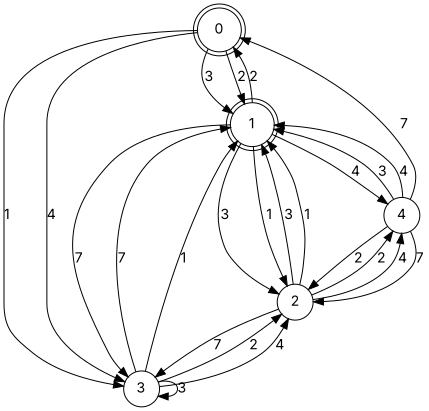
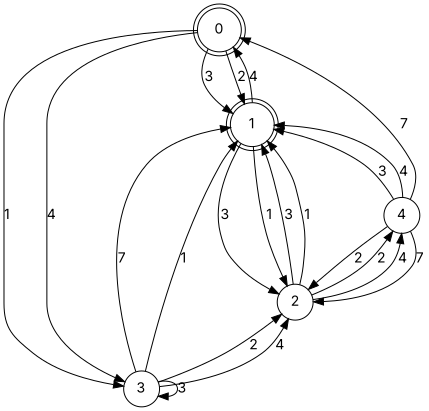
edge "1" -> "0": label "2" -> "4"
edge "1" -> "4": removed, label "4"
edge "1" -> "3": removed, label "7"
edge "2" -> "3": removed, label "7"
